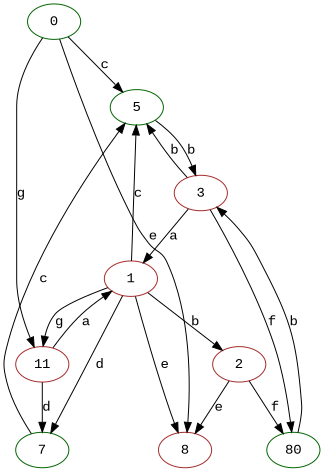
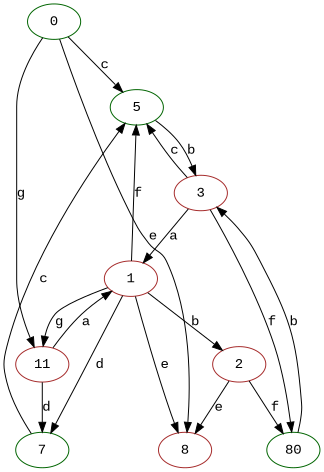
edge "3" -> "5": label "b" -> "c"
edge "1" -> "5": label "c" -> "f"
